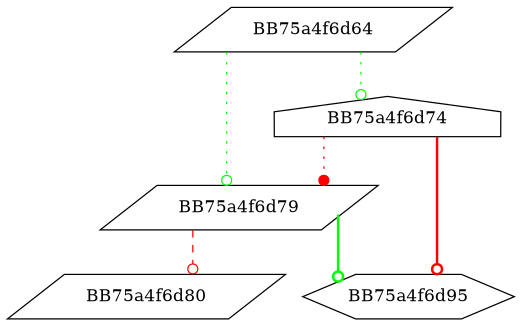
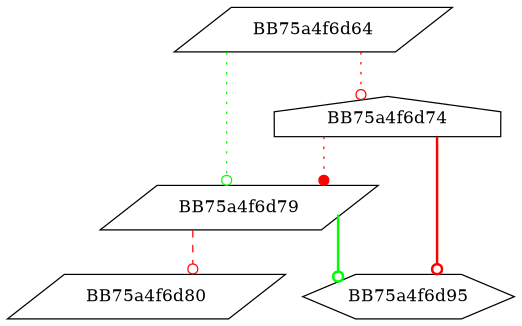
edge "BB75a4f6d64" -> "BB75a4f6d74": color green -> red
